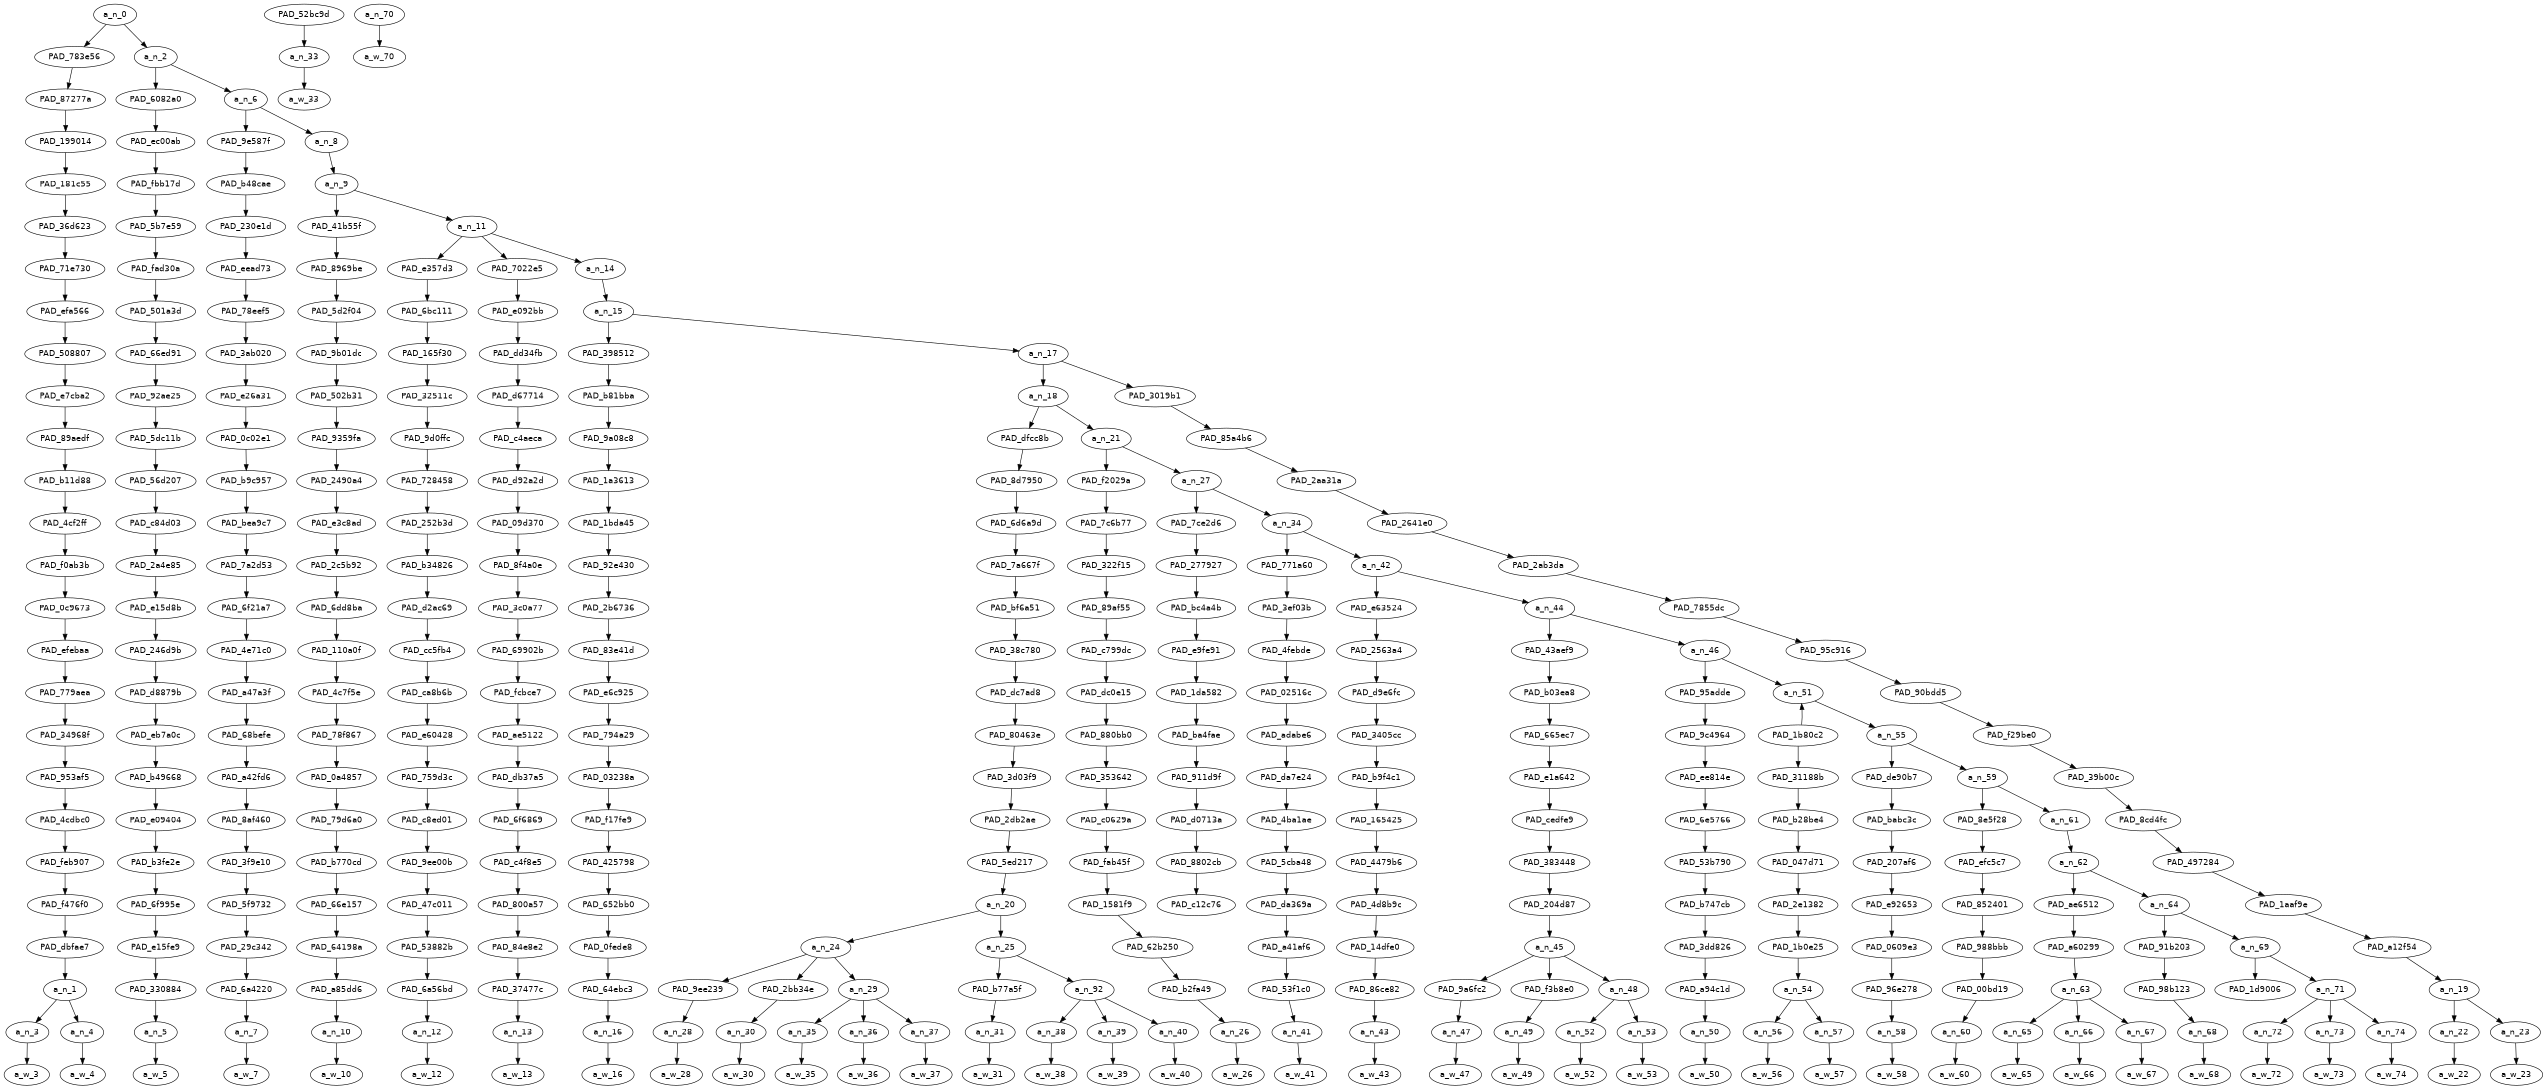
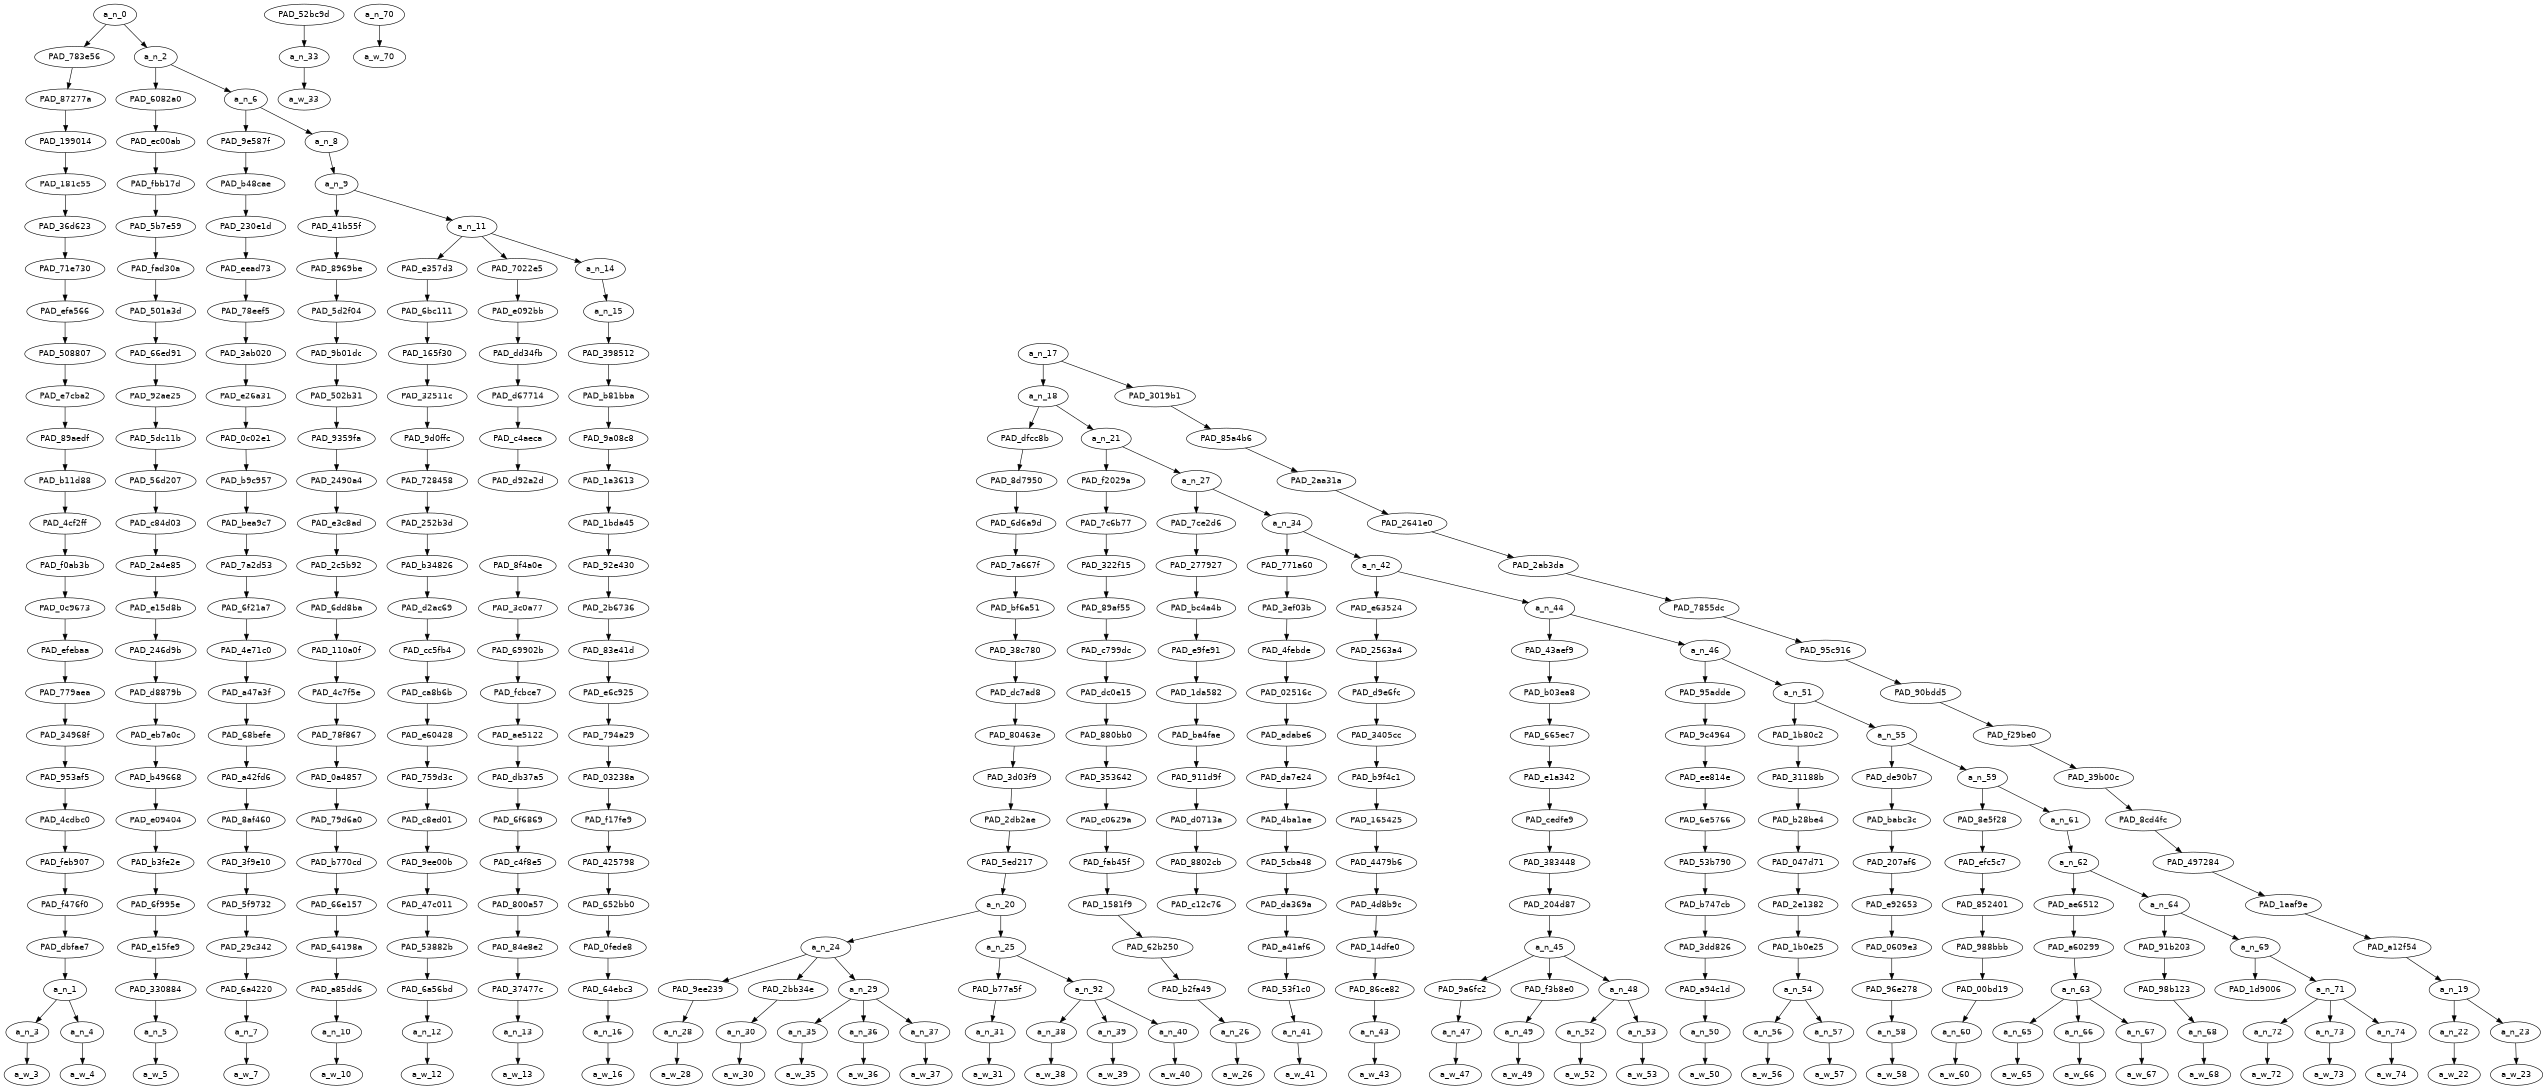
edge "a_n_15" -> "a_n_17": removed
node "PAD_09d370": removed
edge "PAD_1b80c2" -> "a_n_51": reversed
node "PAD_e1a642": label "PAD_e1a642" -> "PAD_e1a342"
